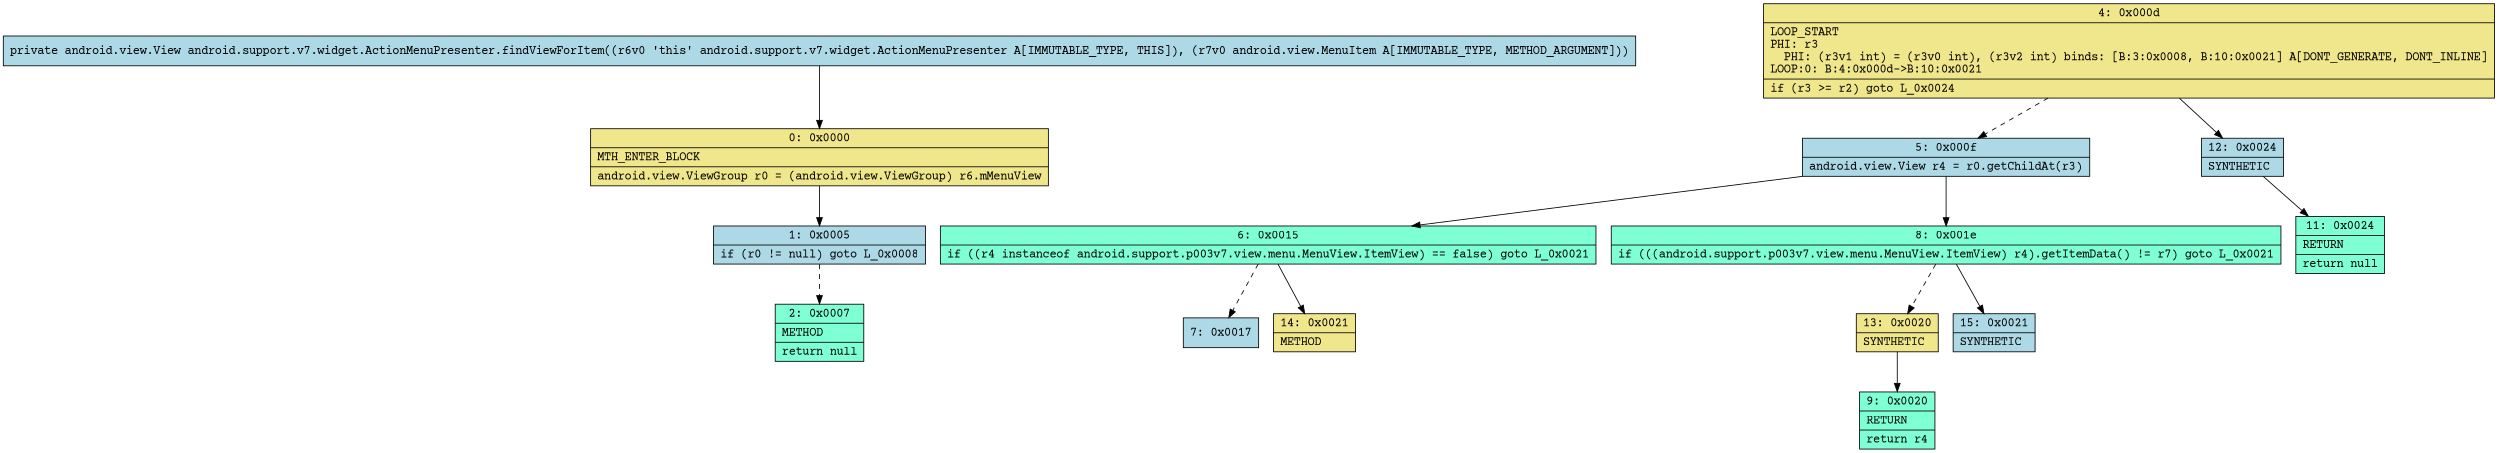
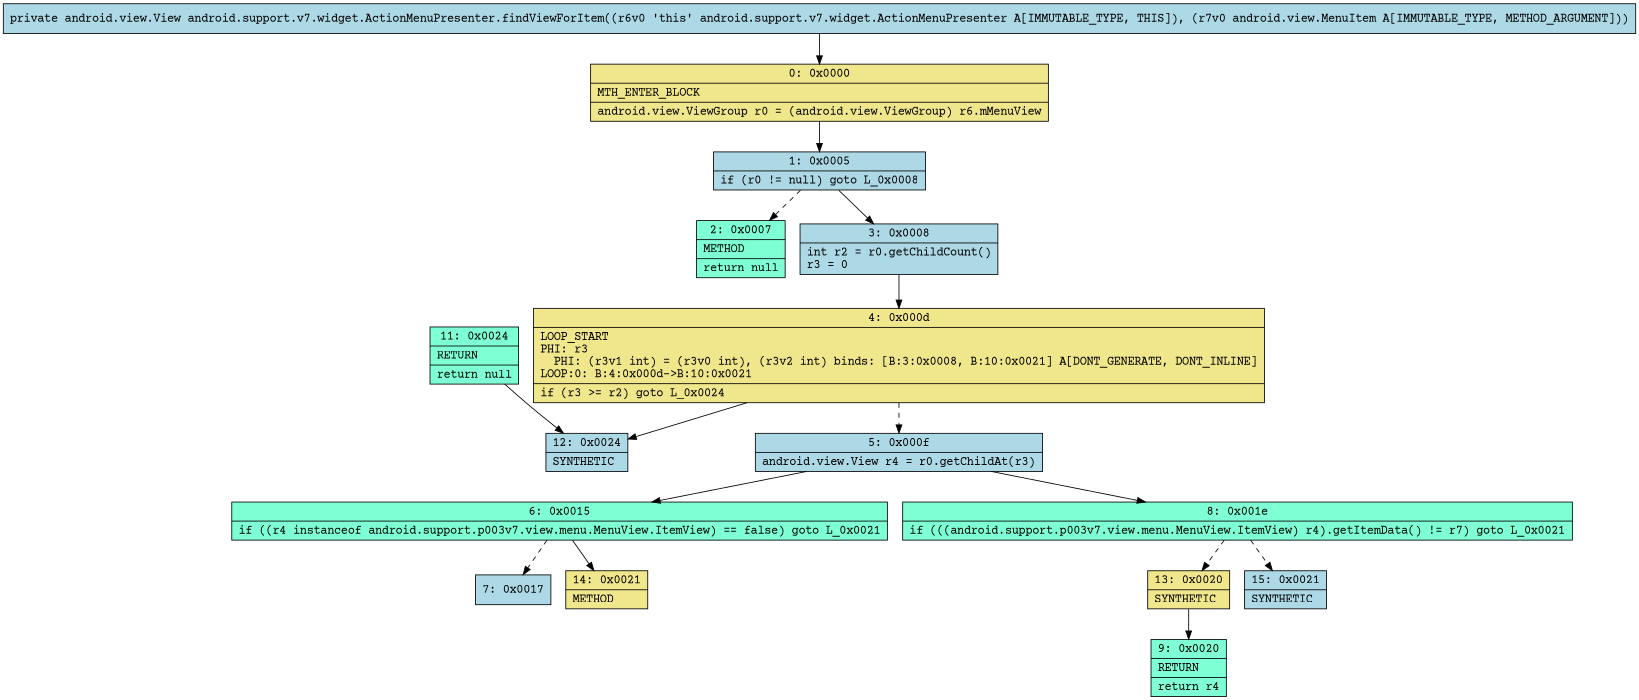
edge "12: 0x0024" -> "11: 0x0024": reversed
node "3: 0x0008": added
edge "8: 0x001e" -> "15: 0x0021": style solid -> dashed
